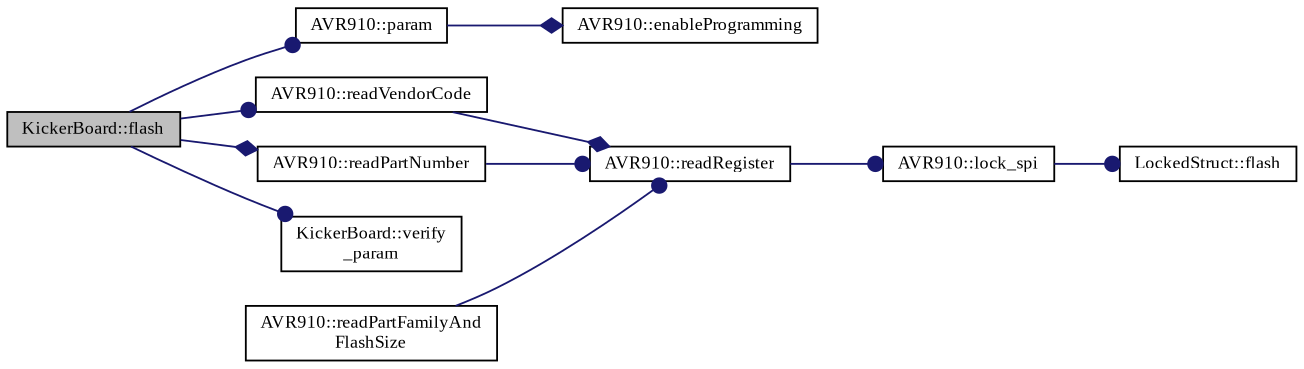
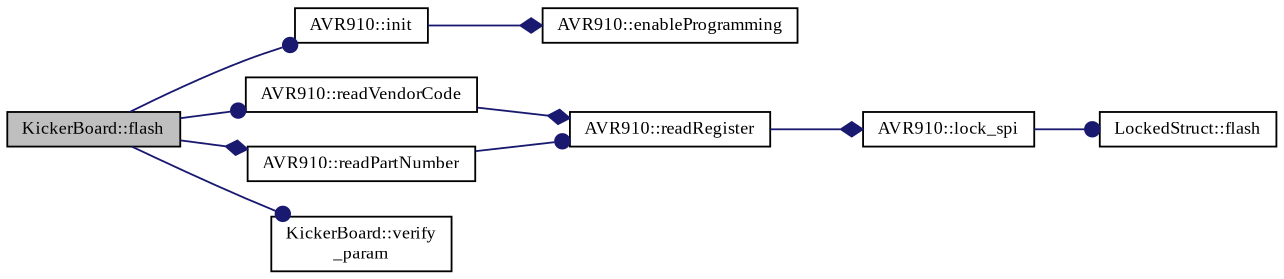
node "AVR910::param": label "AVR910::param" -> "AVR910::init"
edge "AVR910::readRegister" -> "AVR910::lock_spi": arrowhead dot -> diamond
node "AVR910::readPartFamilyAnd FlashSize": removed
